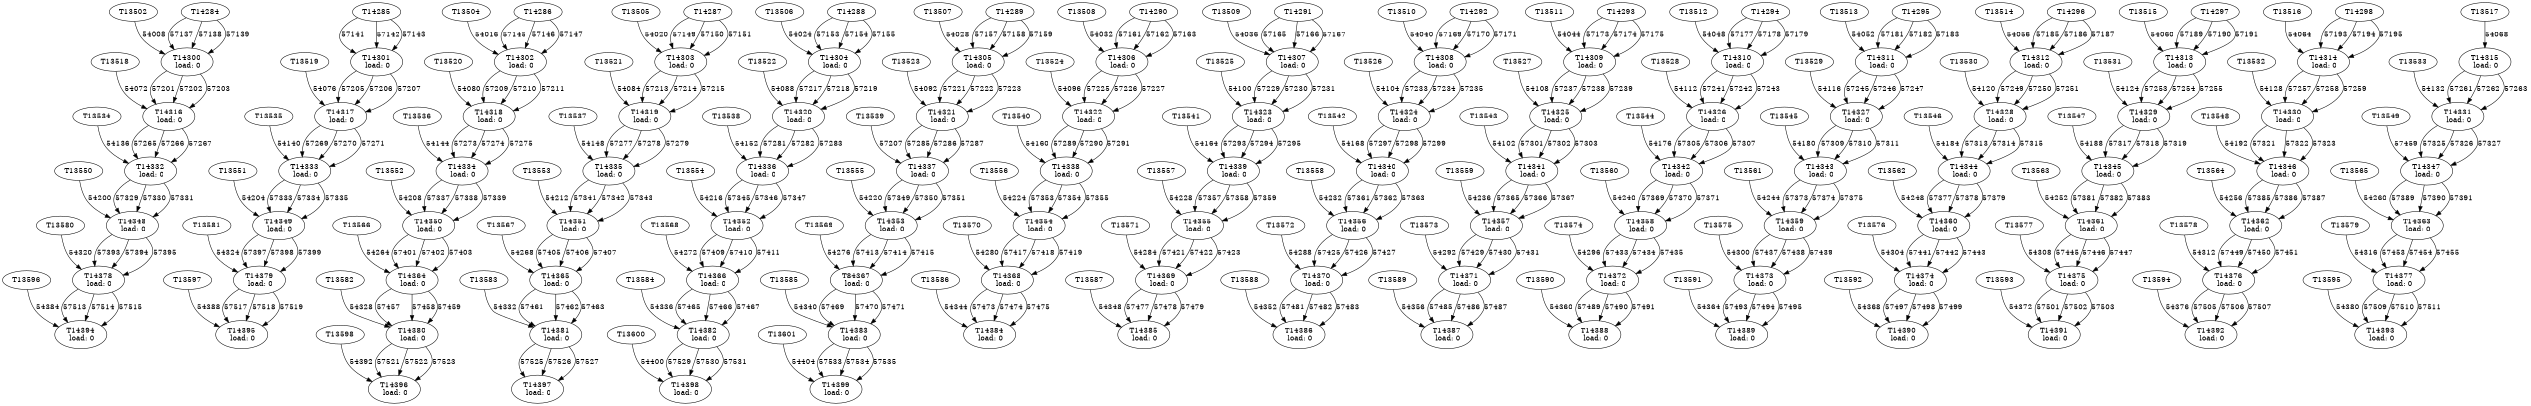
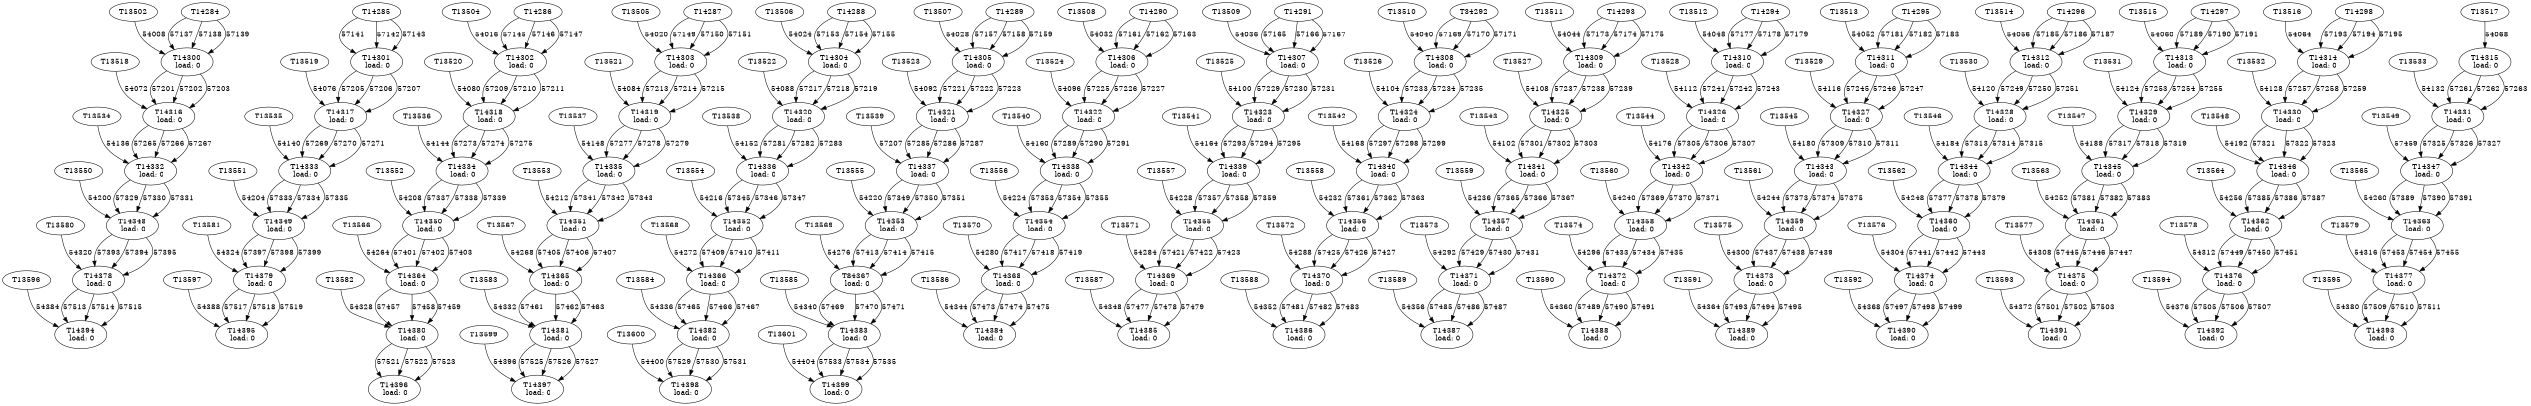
node "T14292": label "T14292" -> "T34292"
node "T13598": removed
node "T13599": added
